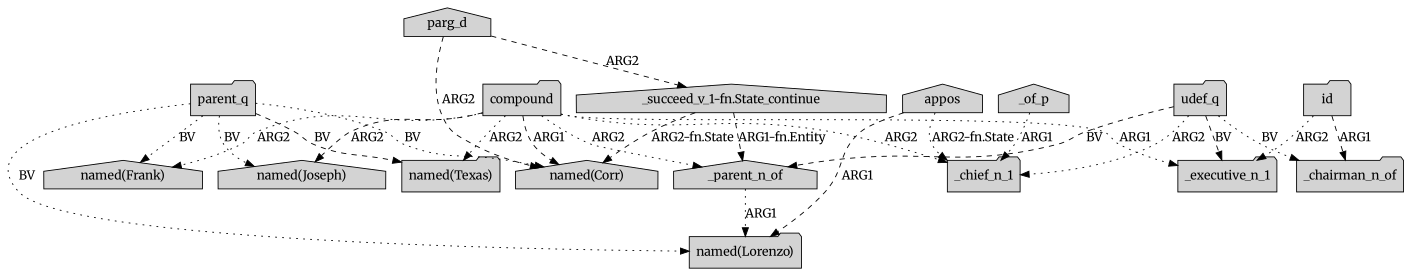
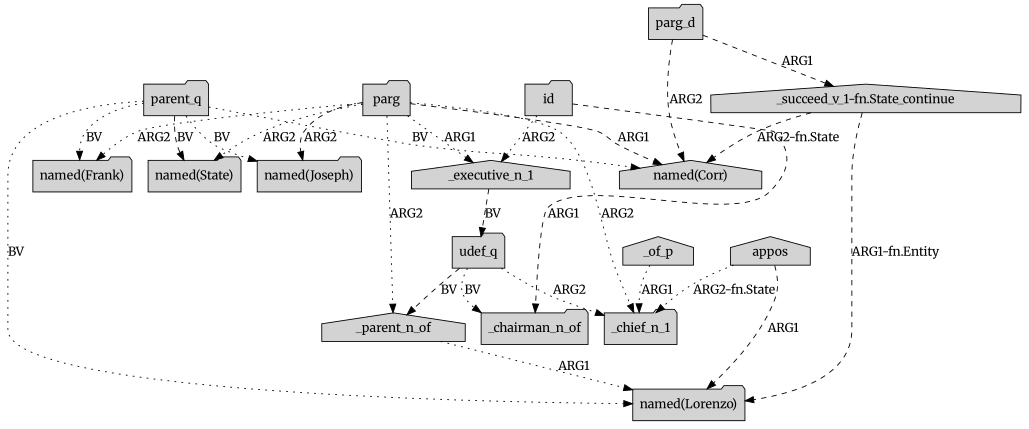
node "parg_d": shape house -> folder
edge "parg_d" -> "_succeed_v_1-fn.State_continue": label "ARG2" -> "ARG1"
node "compound": label "compound" -> "parg"
edge "_succeed_v_1-fn.State_continue" -> "_parent_n_of": now "_succeed_v_1-fn.State_continue" -> "named(Lorenzo)"
edge "udef_q" -> "_executive_n_1": reversed
node "named(Frank)": shape house -> folder
node "named(Joseph)": shape house -> folder
node "named(Texas)": label "named(Texas)" -> "named(State)"
node "_executive_n_1": shape folder -> house
